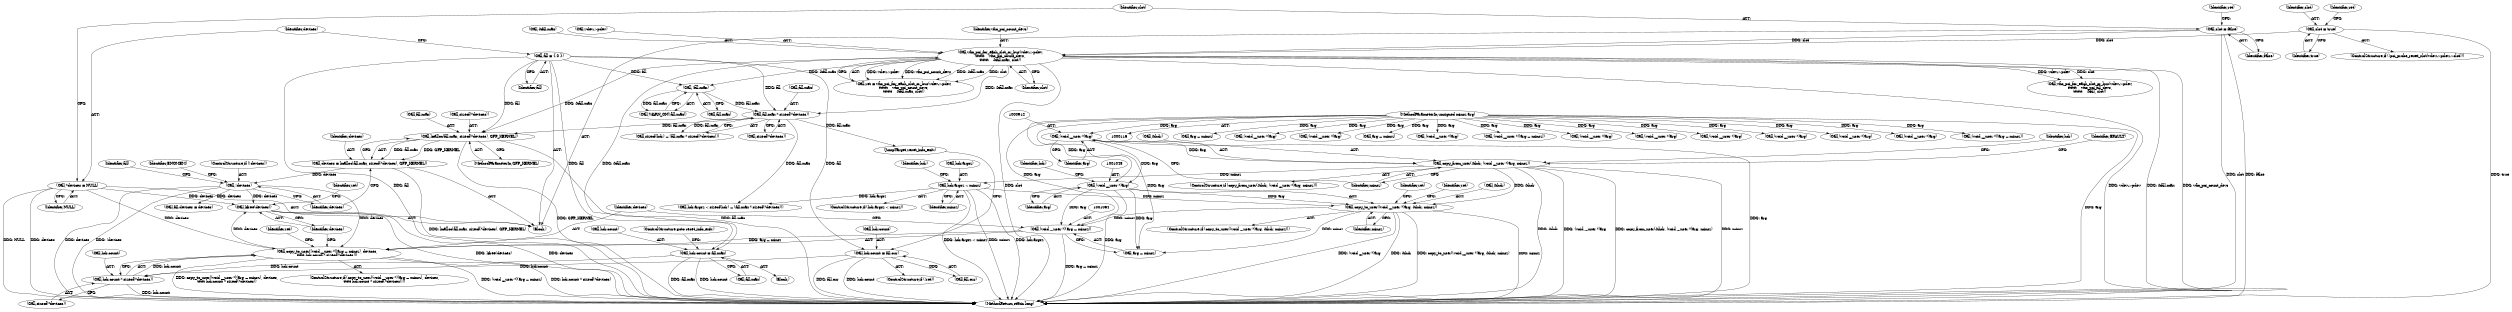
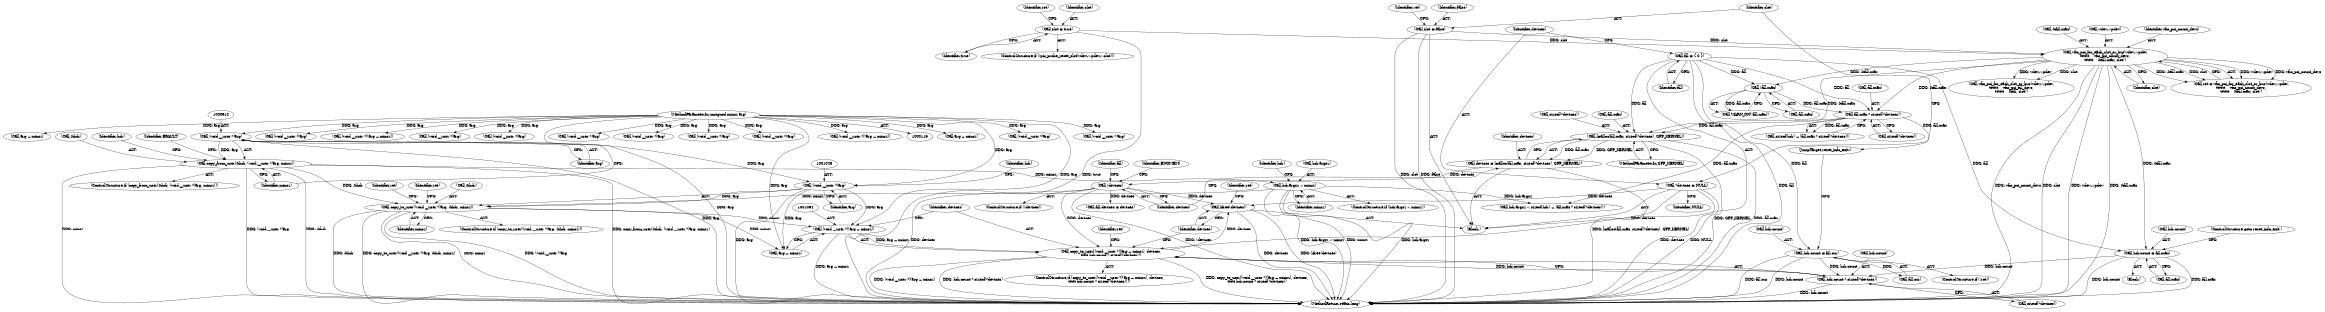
edge "(Call,slot = false)" -> "(Identifier,false)": removed, label "CFG:"
edge "(ControlStructure,if (!devices))" -> "(Call,!devices)": reversed
edge "(Identifier,NULL)" -> "(Call,*devices = NULL)": removed, label "AST:"
